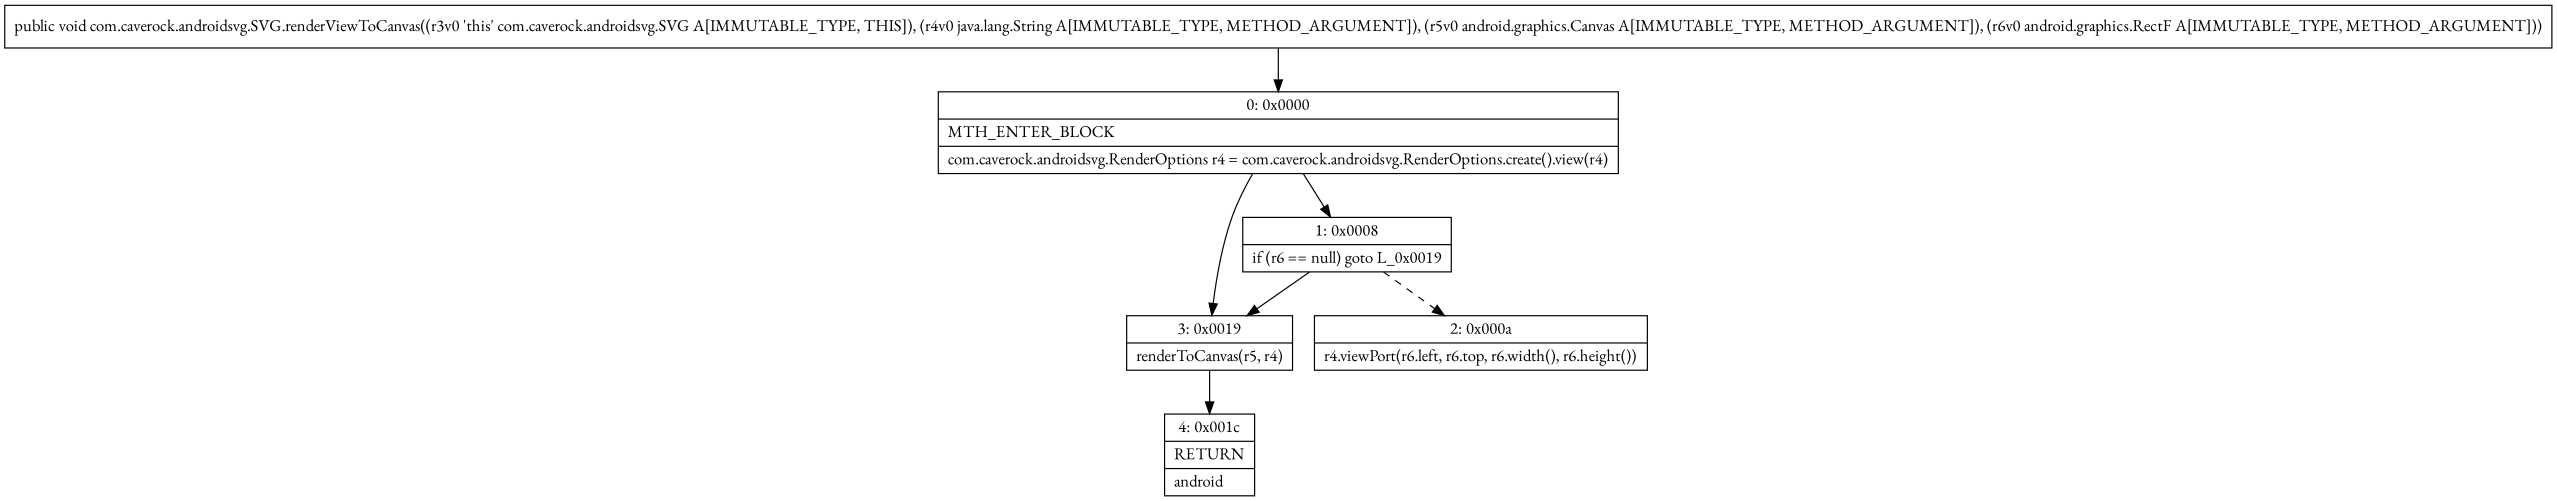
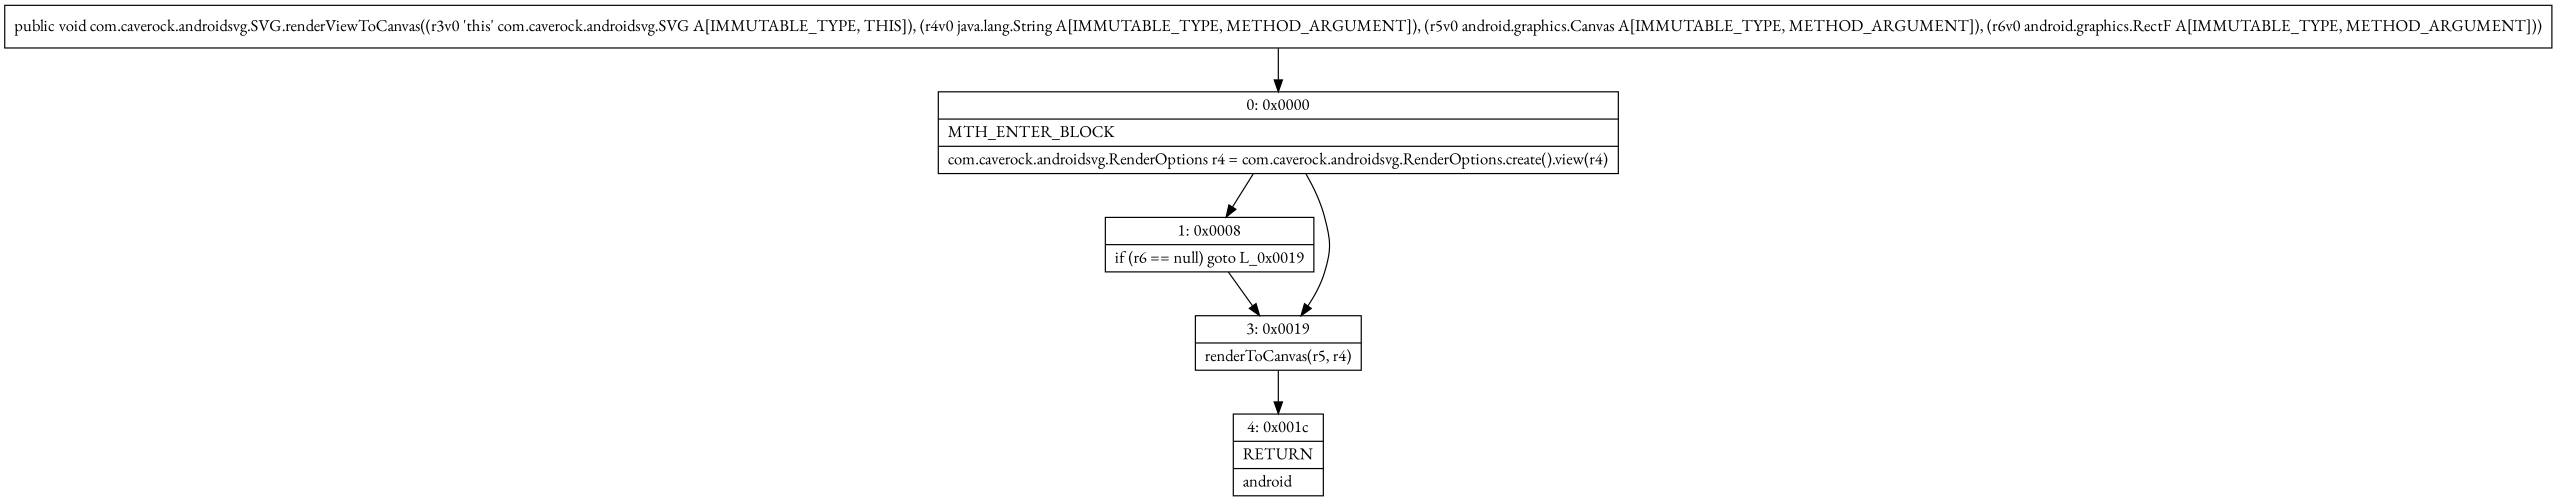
node "2: 0x000a": removed
